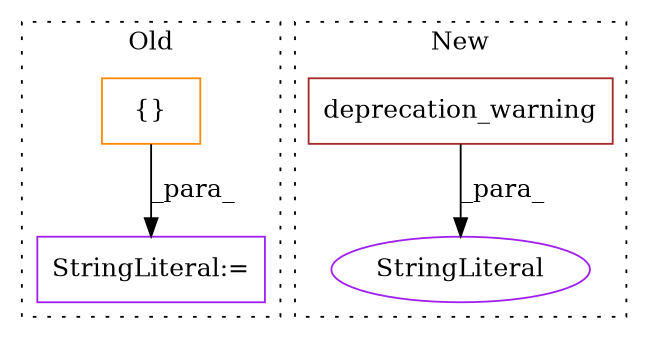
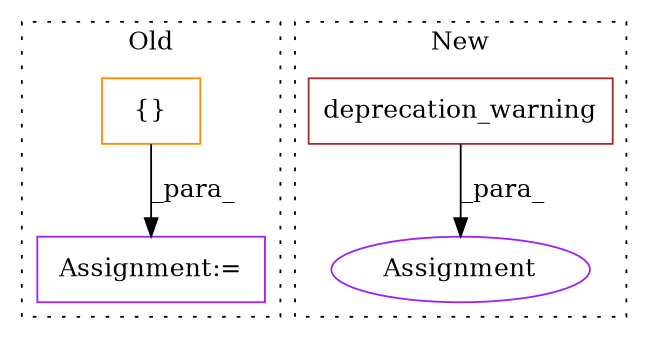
node "StringLiteral:=": label "StringLiteral:=" -> "Assignment:="
node "StringLiteral": label "StringLiteral" -> "Assignment"
